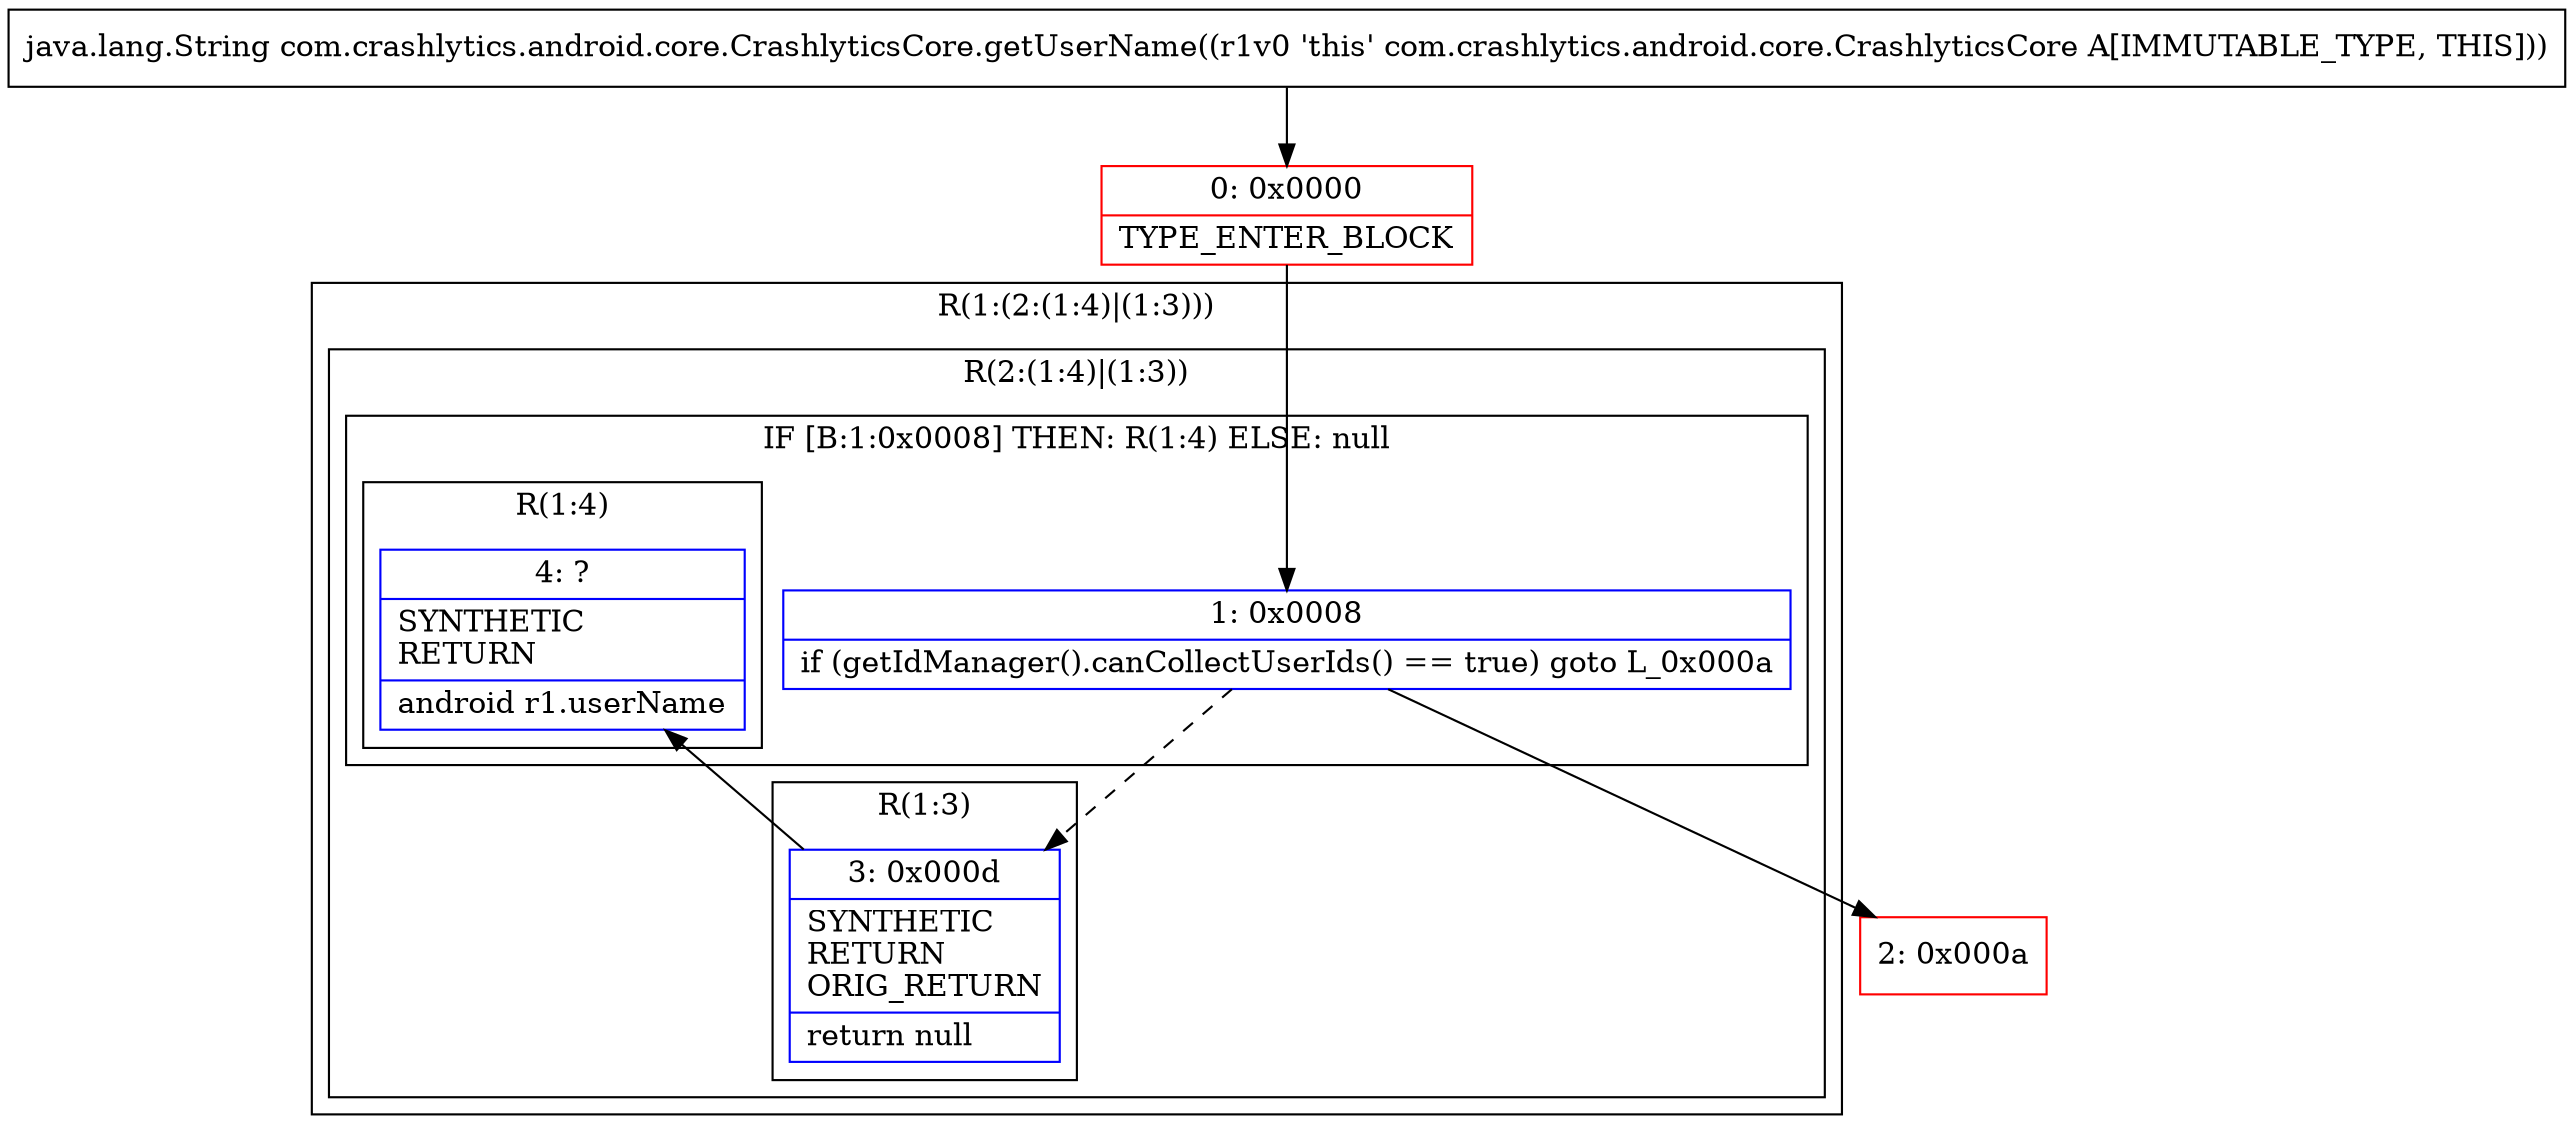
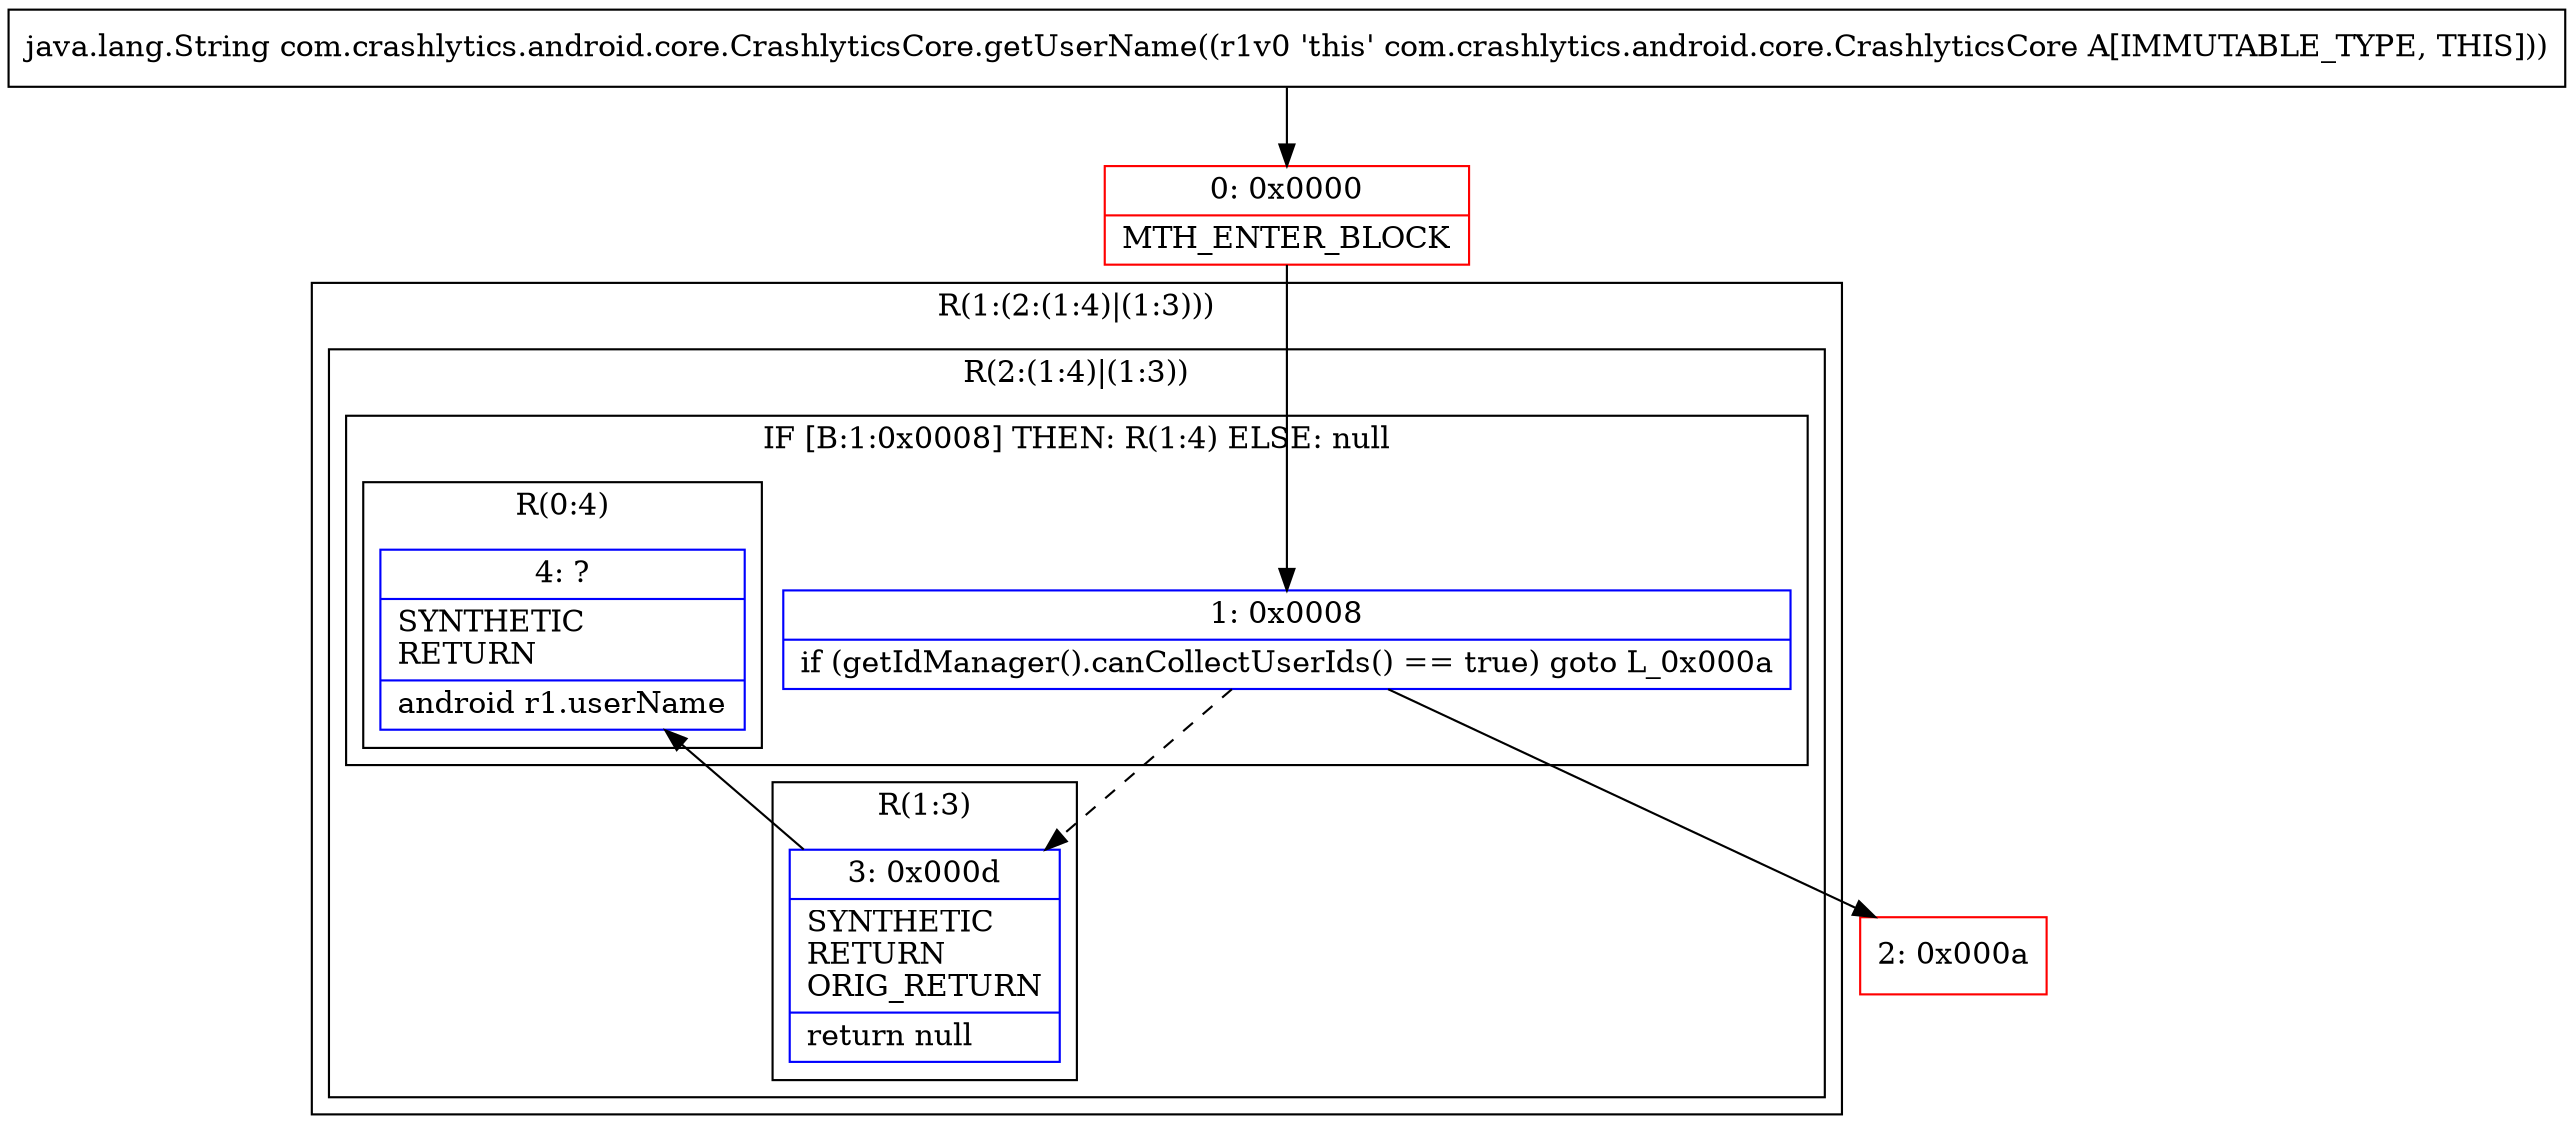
node "0: 0x0000": text "TYPE_ENTER_BLOCK" -> "MTH_ENTER_BLOCK"
cluster "R(1:4)": label "R(1:4)" -> "R(0:4)"
